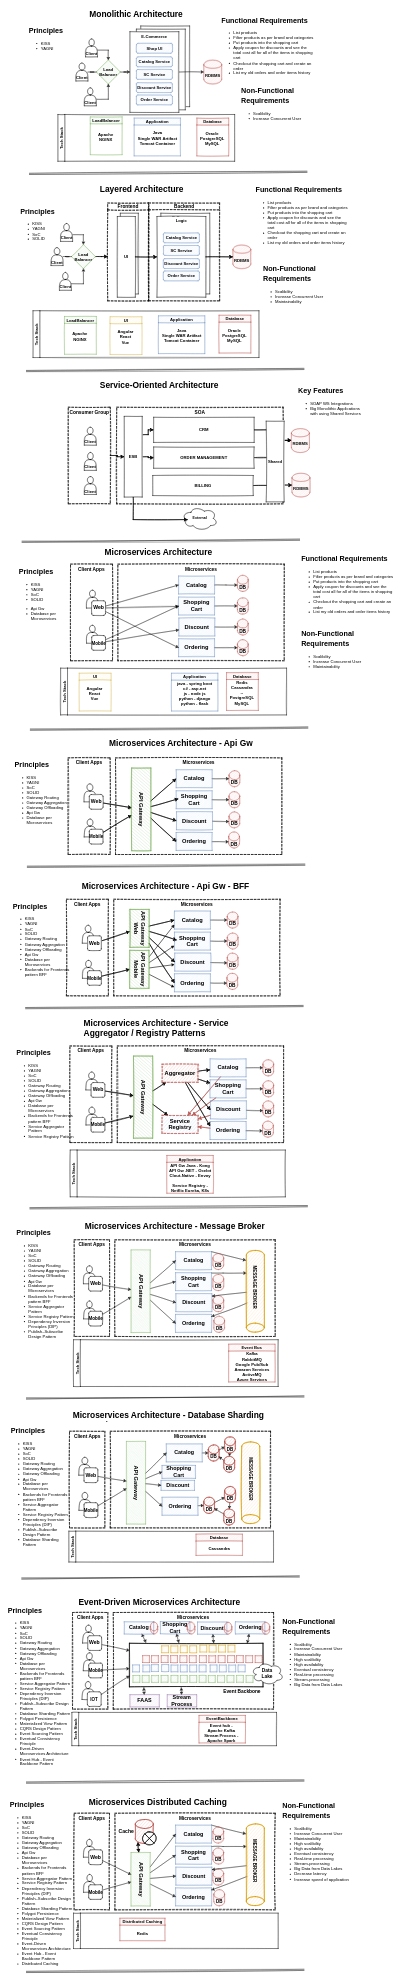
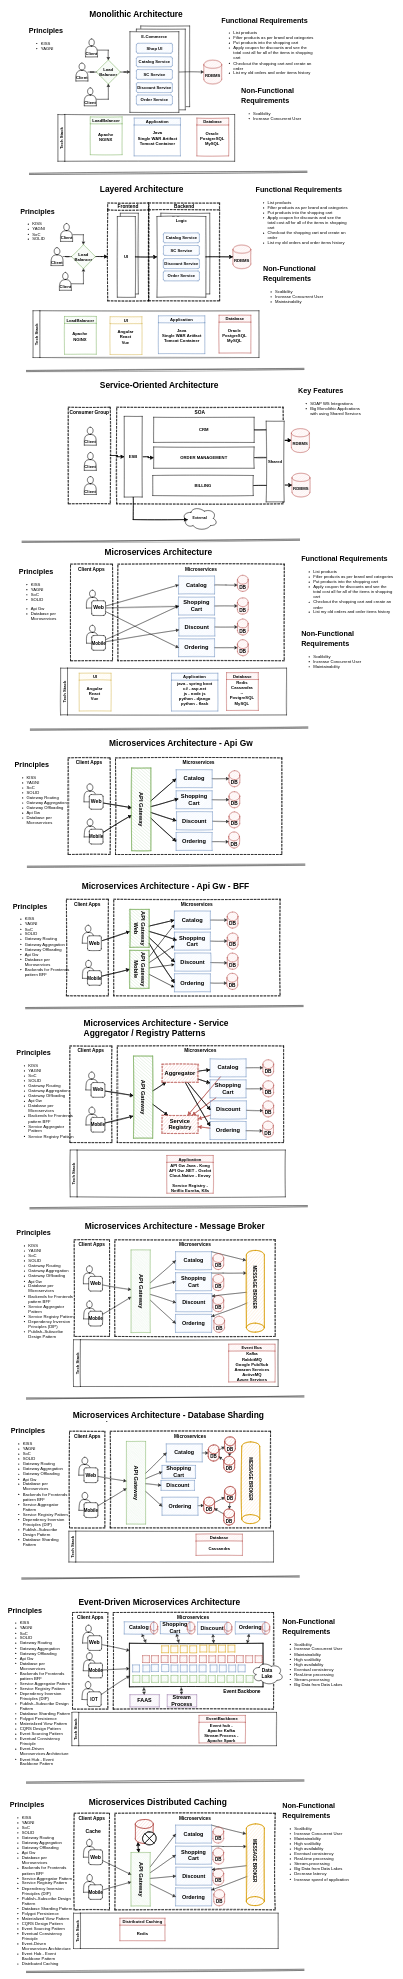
edge "ESB" -> "CRM": removed
node "Service Registry": fillcolor #dae8fc -> #f8cecc
node "Cache": moved (126, 1831) -> (93, 1831)
